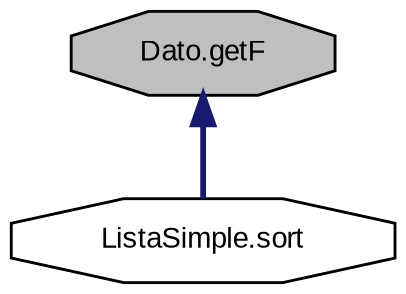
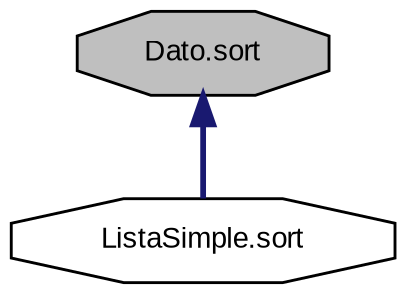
node "Dato.getF": label "Dato.getF" -> "Dato.sort"
